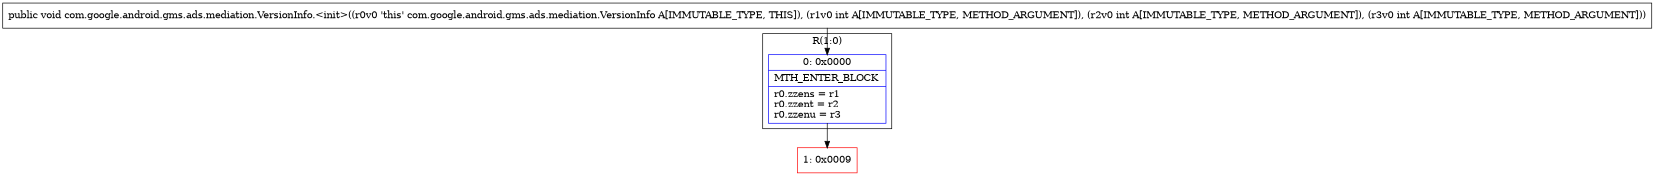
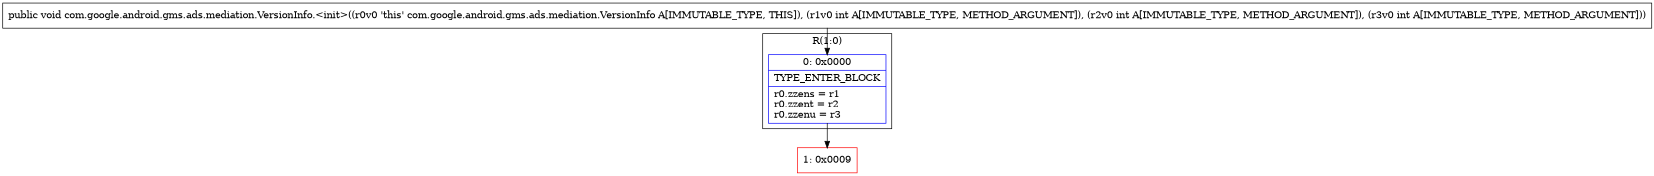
node "0: 0x0000": text "MTH_ENTER_BLOCK" -> "TYPE_ENTER_BLOCK"
